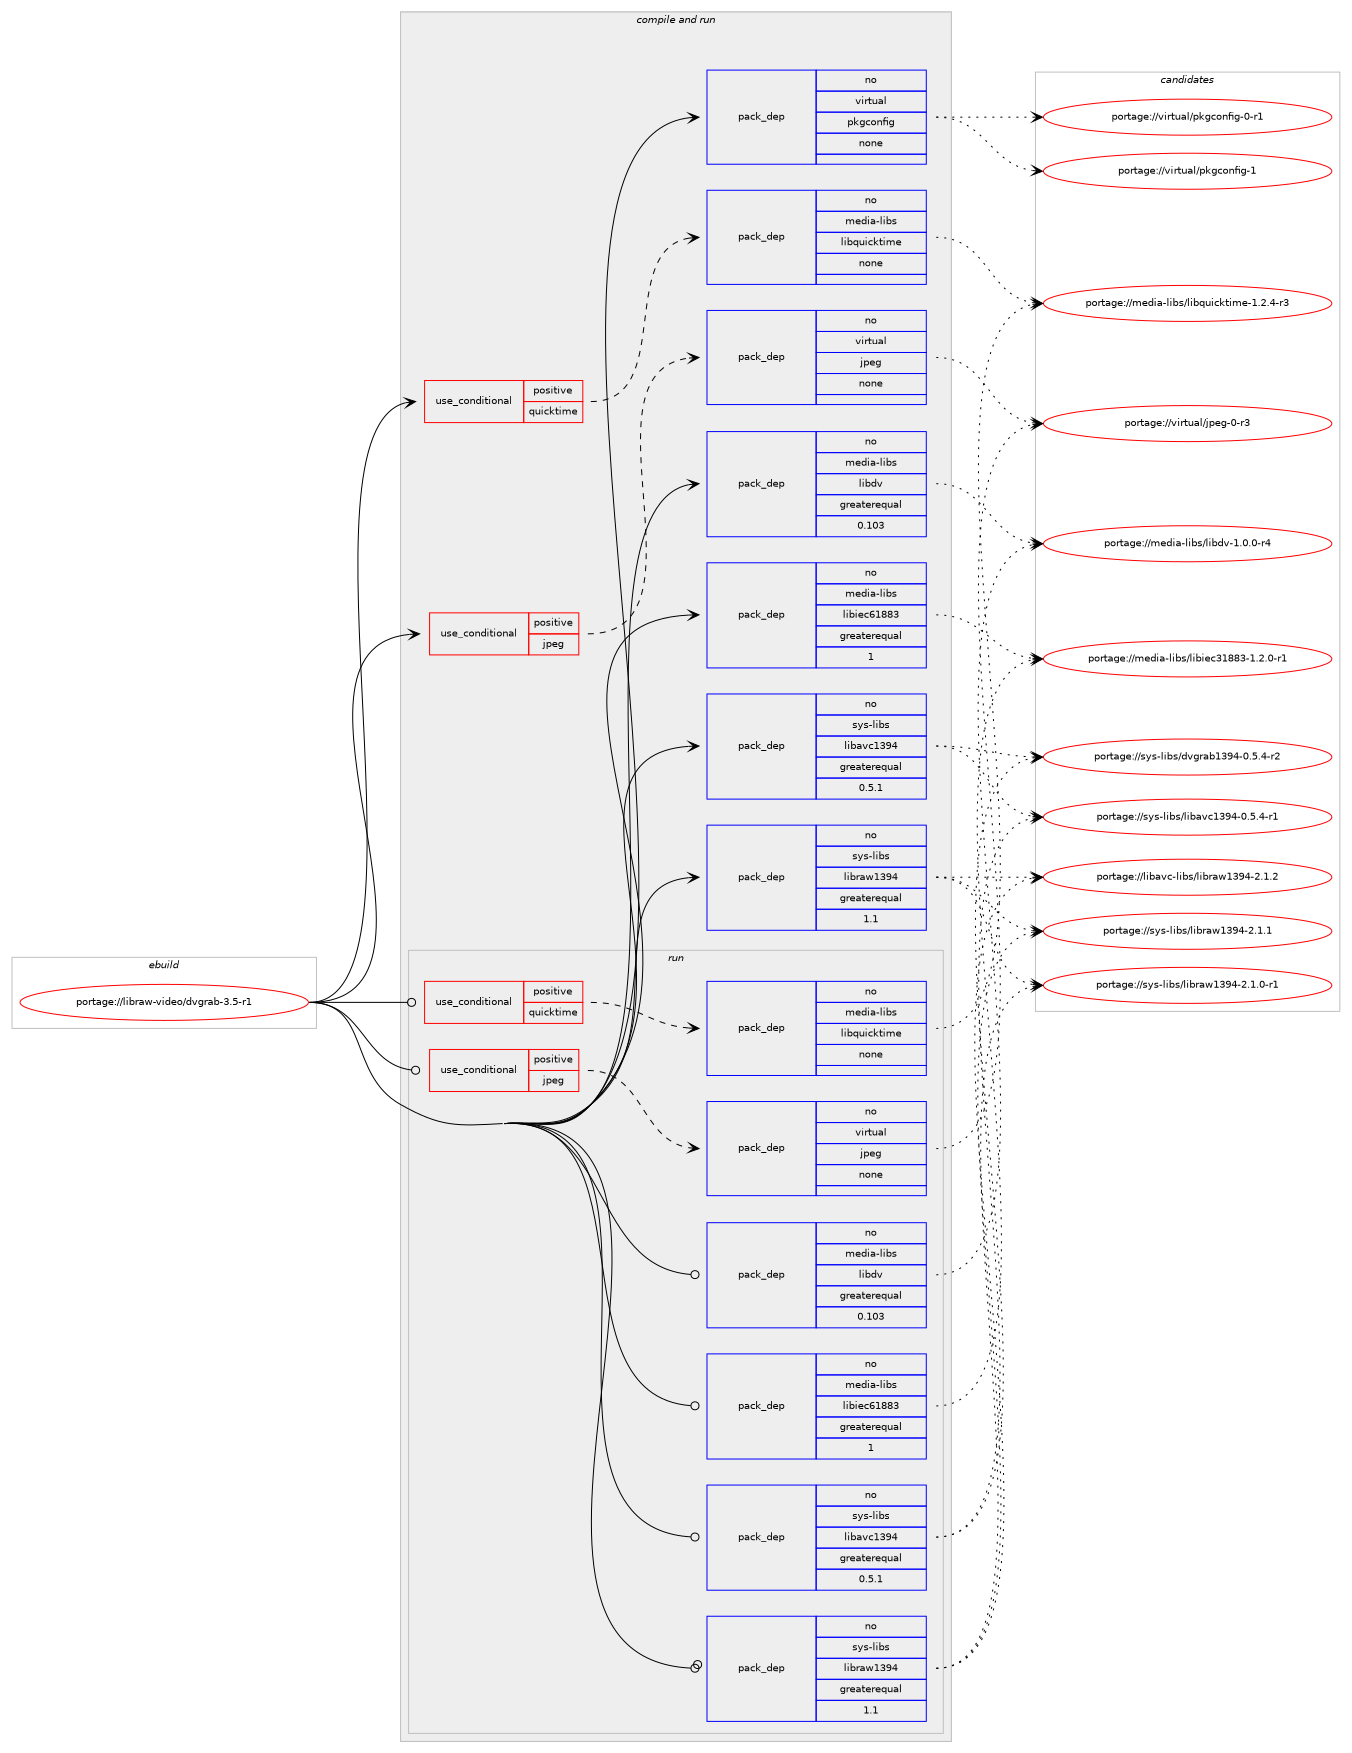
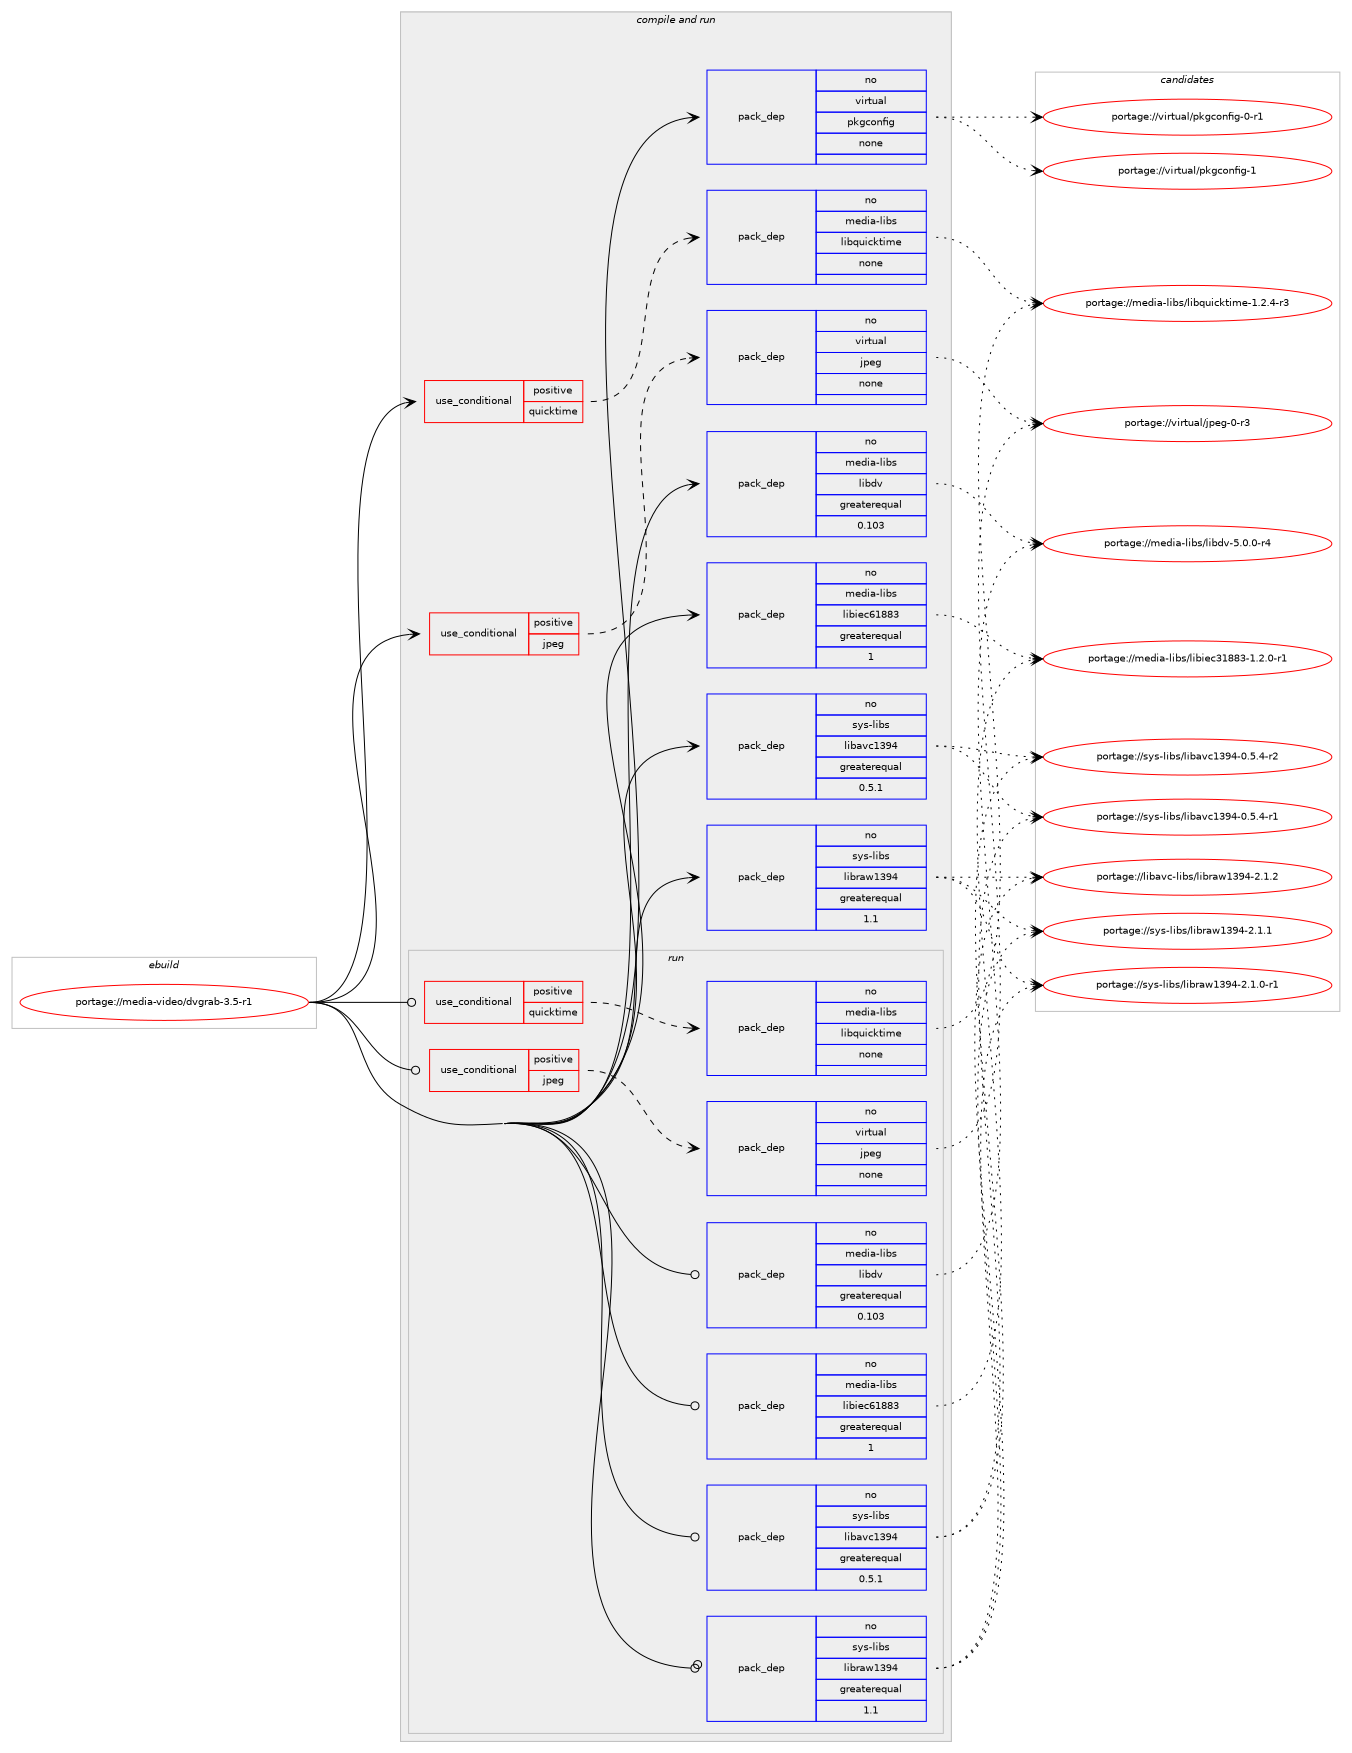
node "portage://media-libs/libdv-1.0.0-r4": label "portage://media-libs/libdv-1.0.0-r4" -> "portage://media-libs/libdv-5.0.0-r4"
node "portage://sys-libs/dvgrab1394-0.5.4-r2": label "portage://sys-libs/dvgrab1394-0.5.4-r2" -> "portage://sys-libs/libavc1394-0.5.4-r2"
node "portage://libraw-video/dvgrab-3.5-r1": label "portage://libraw-video/dvgrab-3.5-r1" -> "portage://media-video/dvgrab-3.5-r1"
